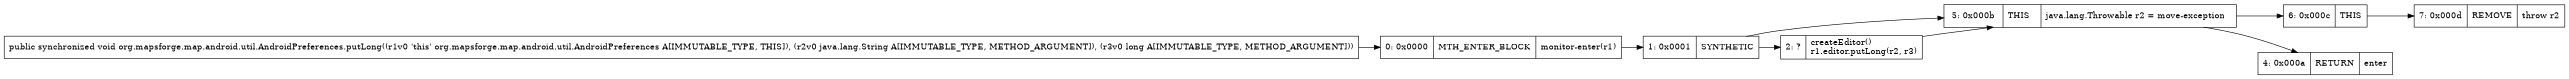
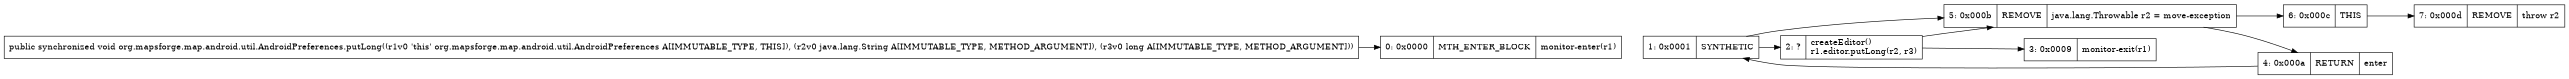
node "5: 0x000b": text "THIS" -> "REMOVE"
edge "0: 0x0000" -> "1: 0x0001": now "4: 0x000a" -> "1: 0x0001"
node "3: 0x0009": added
